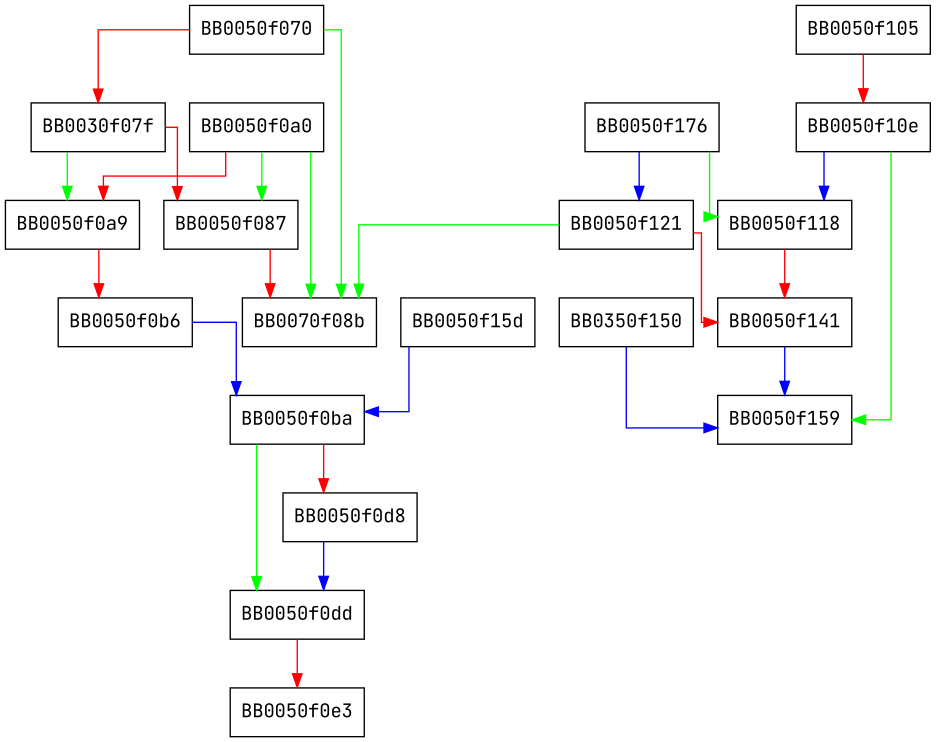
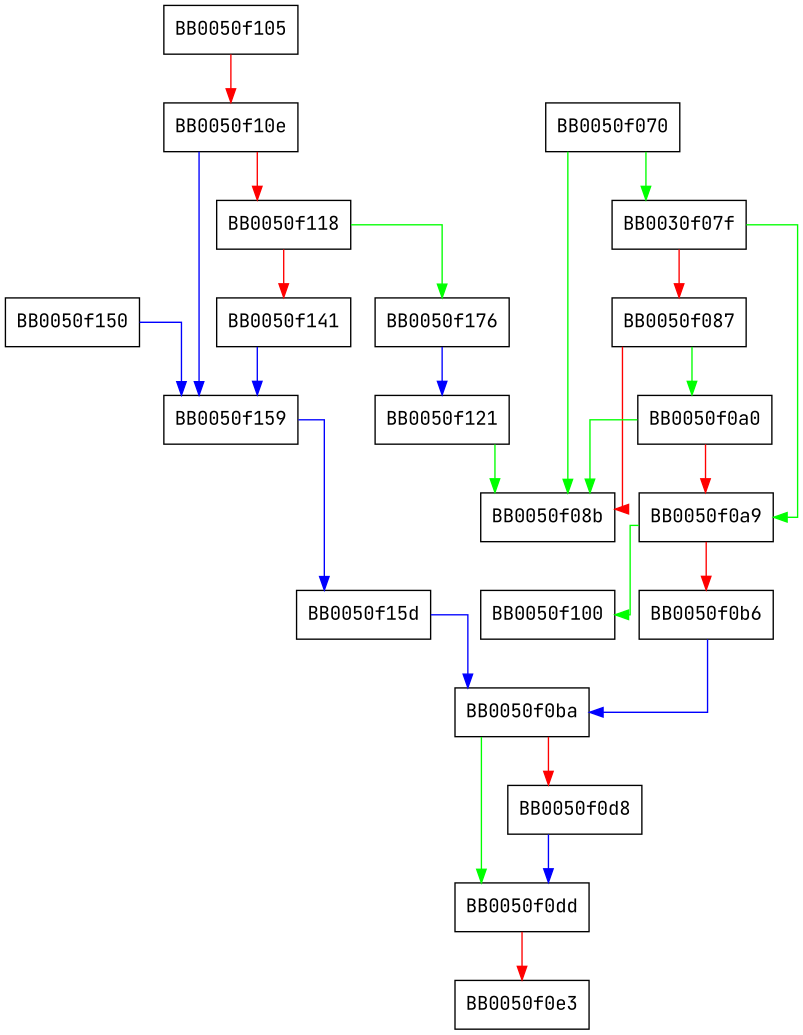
edge "BB0050f070" -> "BB0030f07f": color red -> green
edge "BB0050f0a0" -> "BB0050f087": reversed
edge "BB0050f10e" -> "BB0050f118": color blue -> red
edge "BB0050f176" -> "BB0050f118": reversed
edge "BB0050f121" -> "BB0050f141": removed
edge "BB0050f10e" -> "BB0050f159": color green -> blue
node "BB0070f08b": label "BB0070f08b" -> "BB0050f08b"
node "BB0350f150": label "BB0350f150" -> "BB0050f150"
edge "BB0050f159" -> "BB0050f15d": added
node "BB0050f100": added
